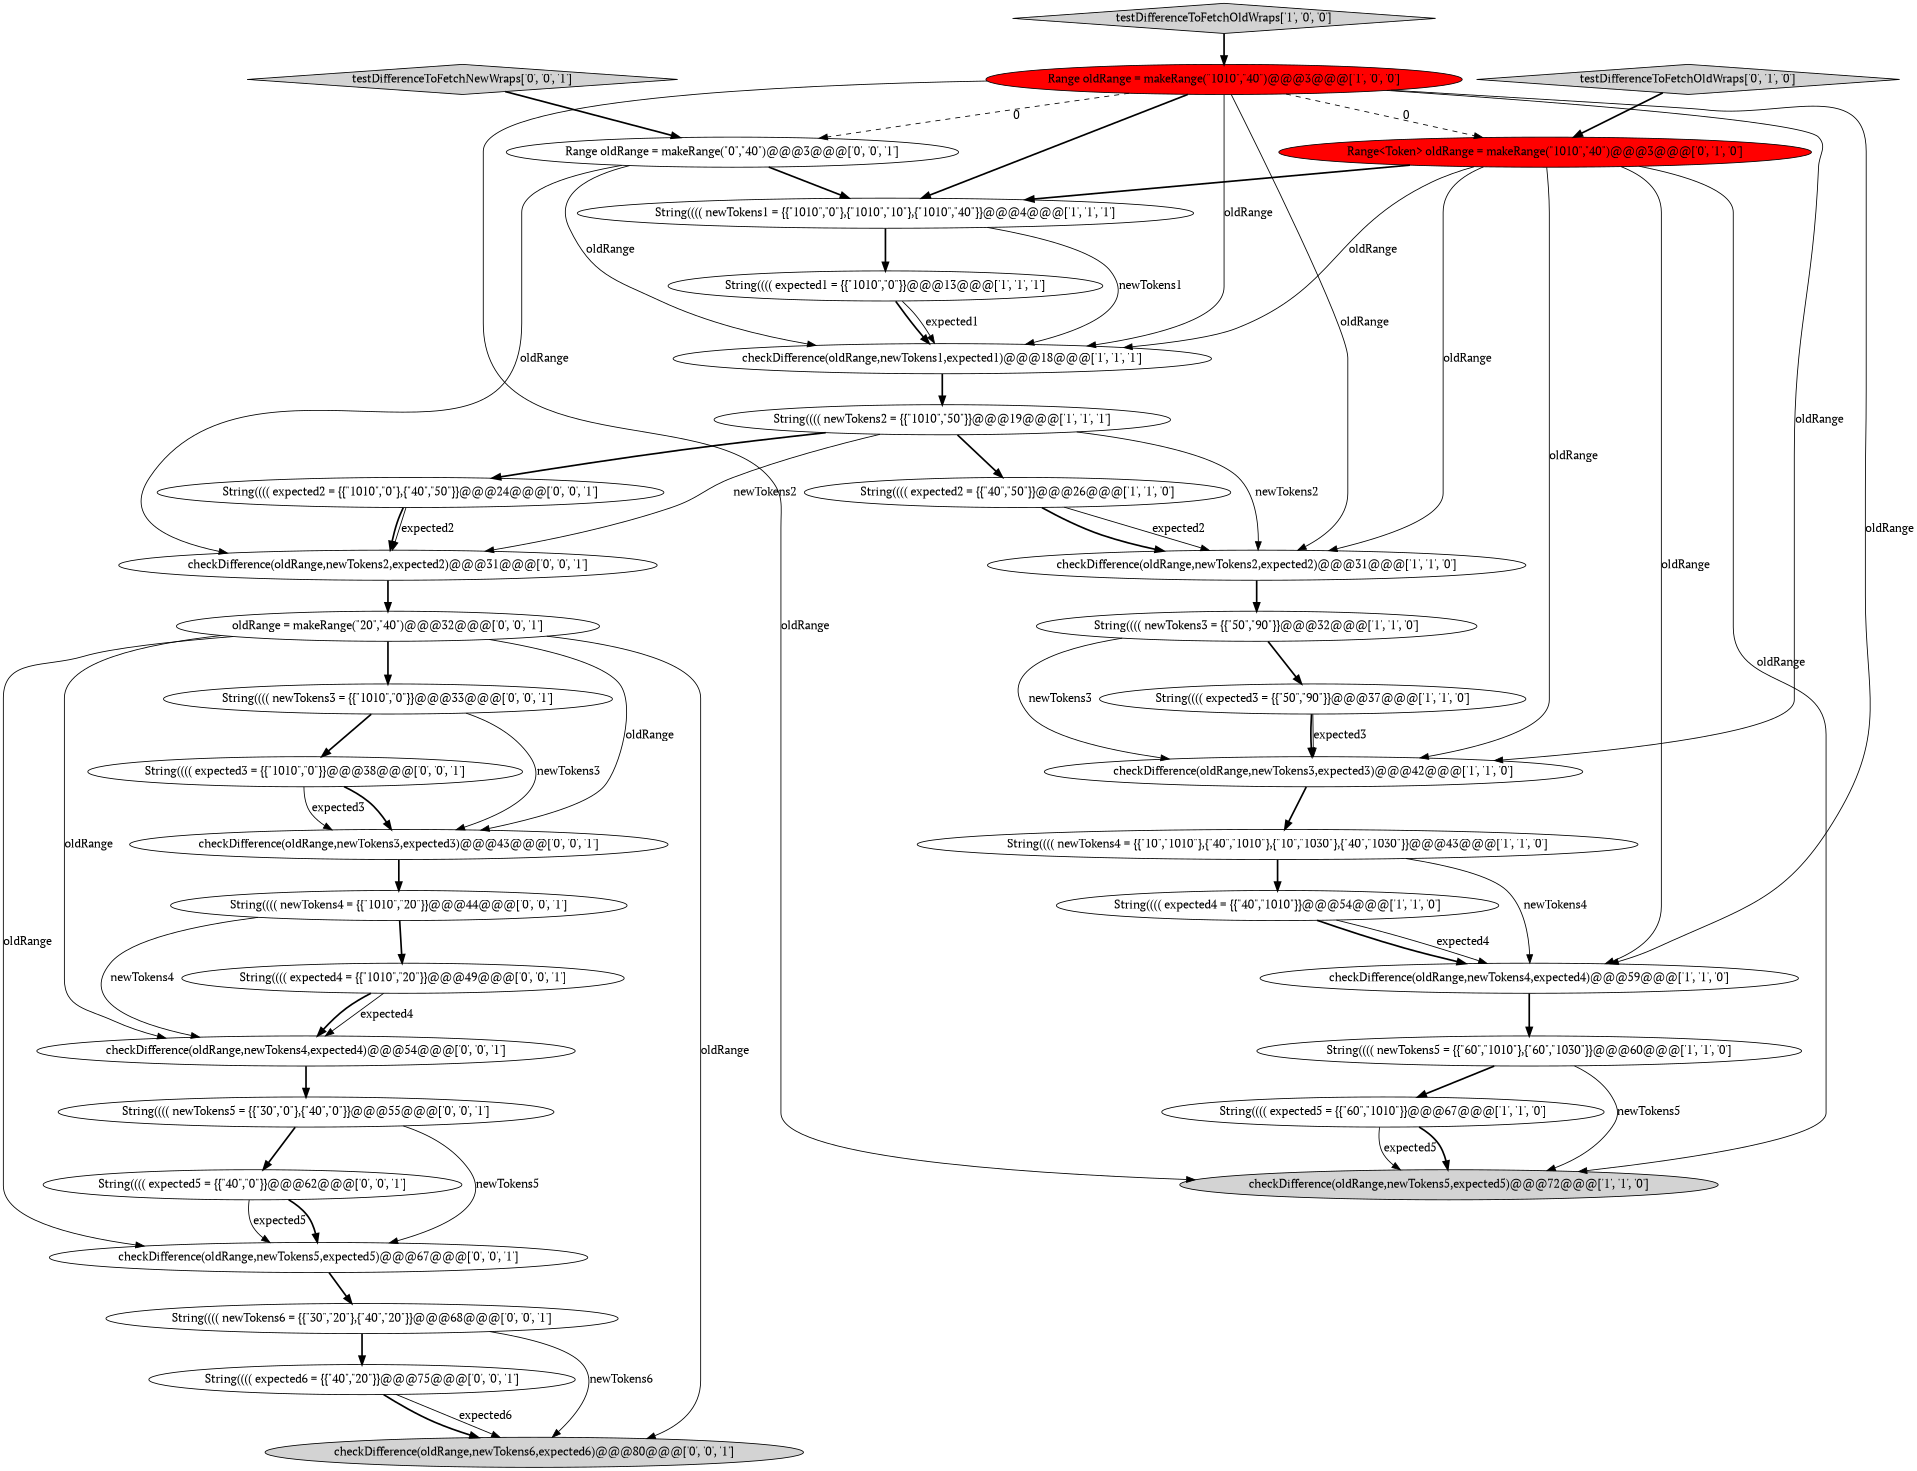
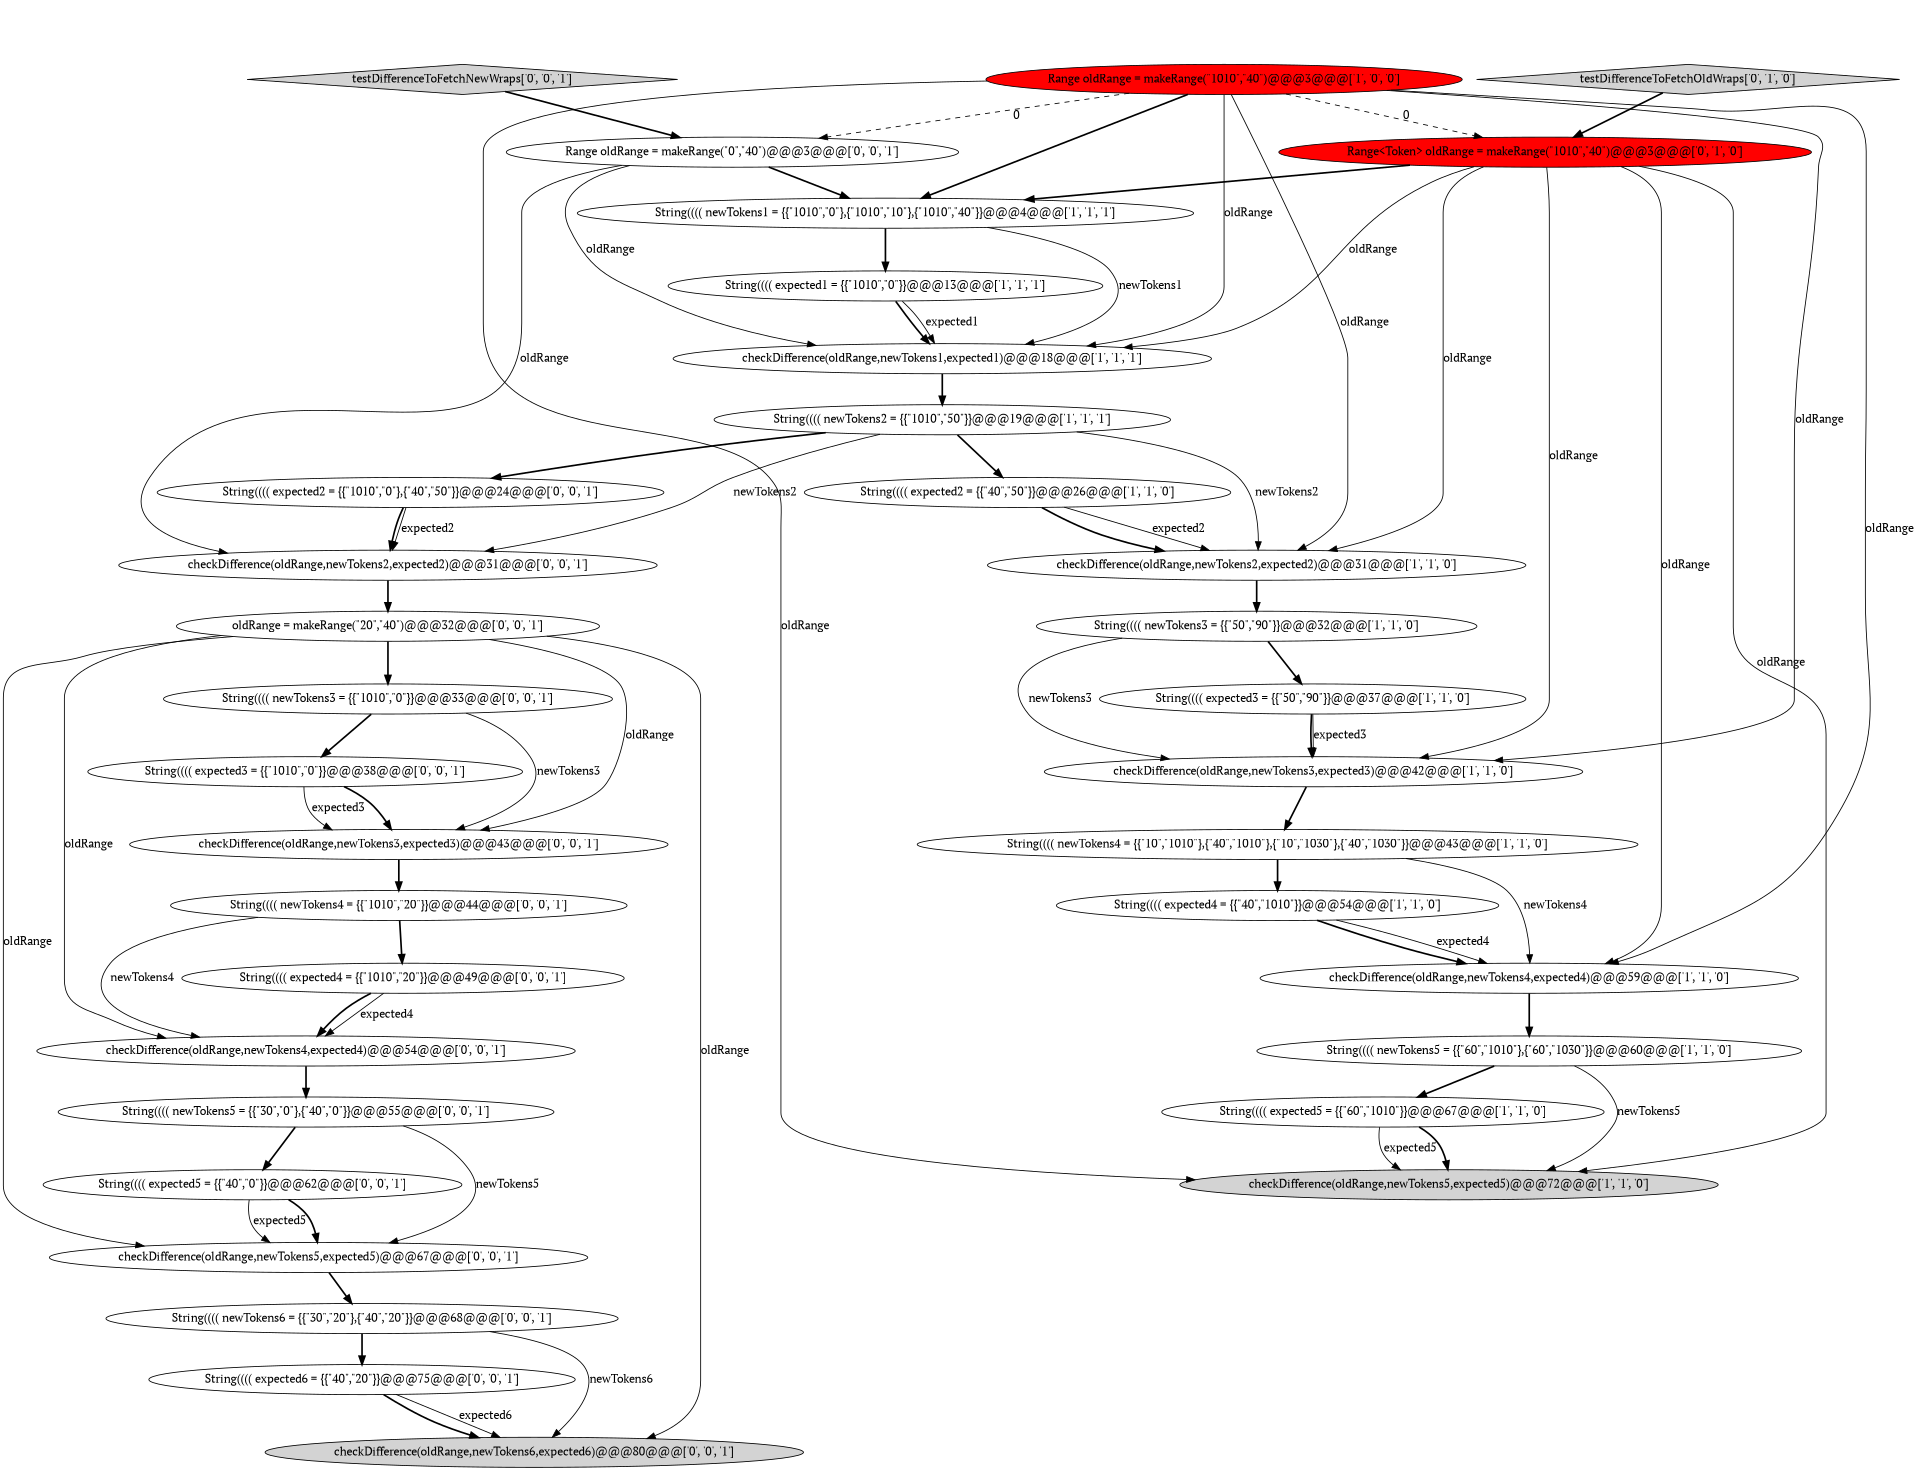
node "testDifferenceToFetchOldWraps['1', '0', '0']": removed
